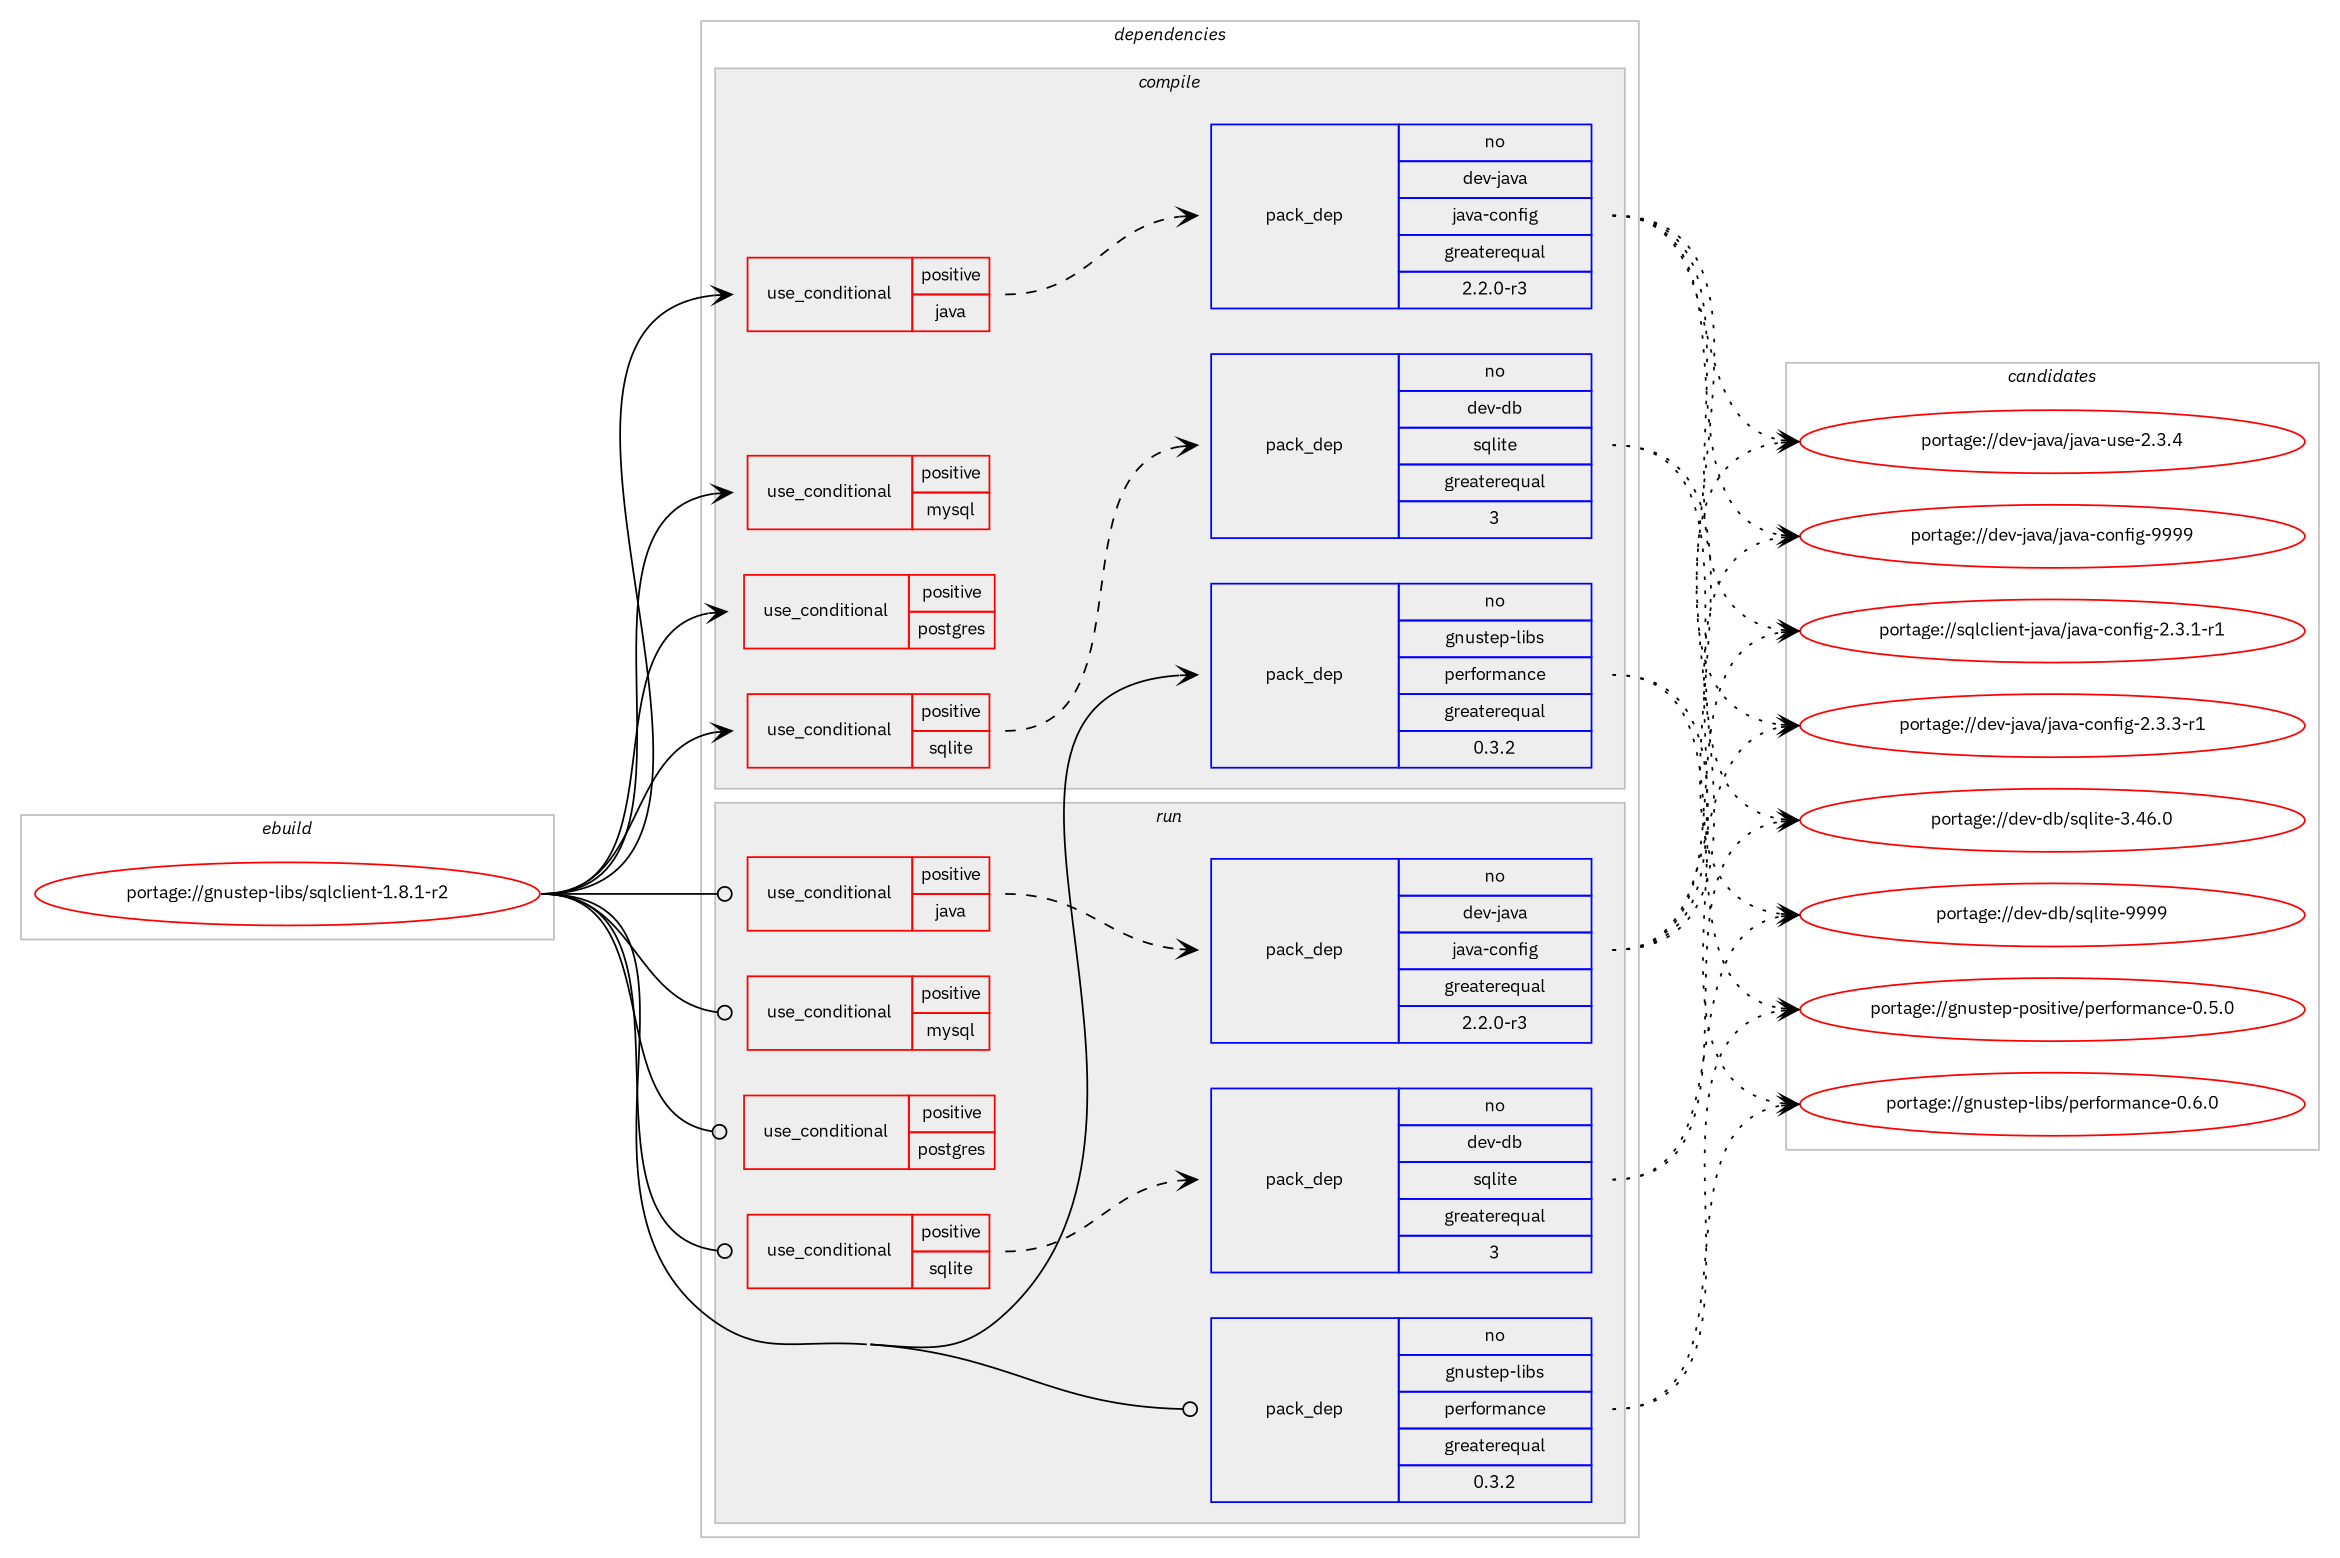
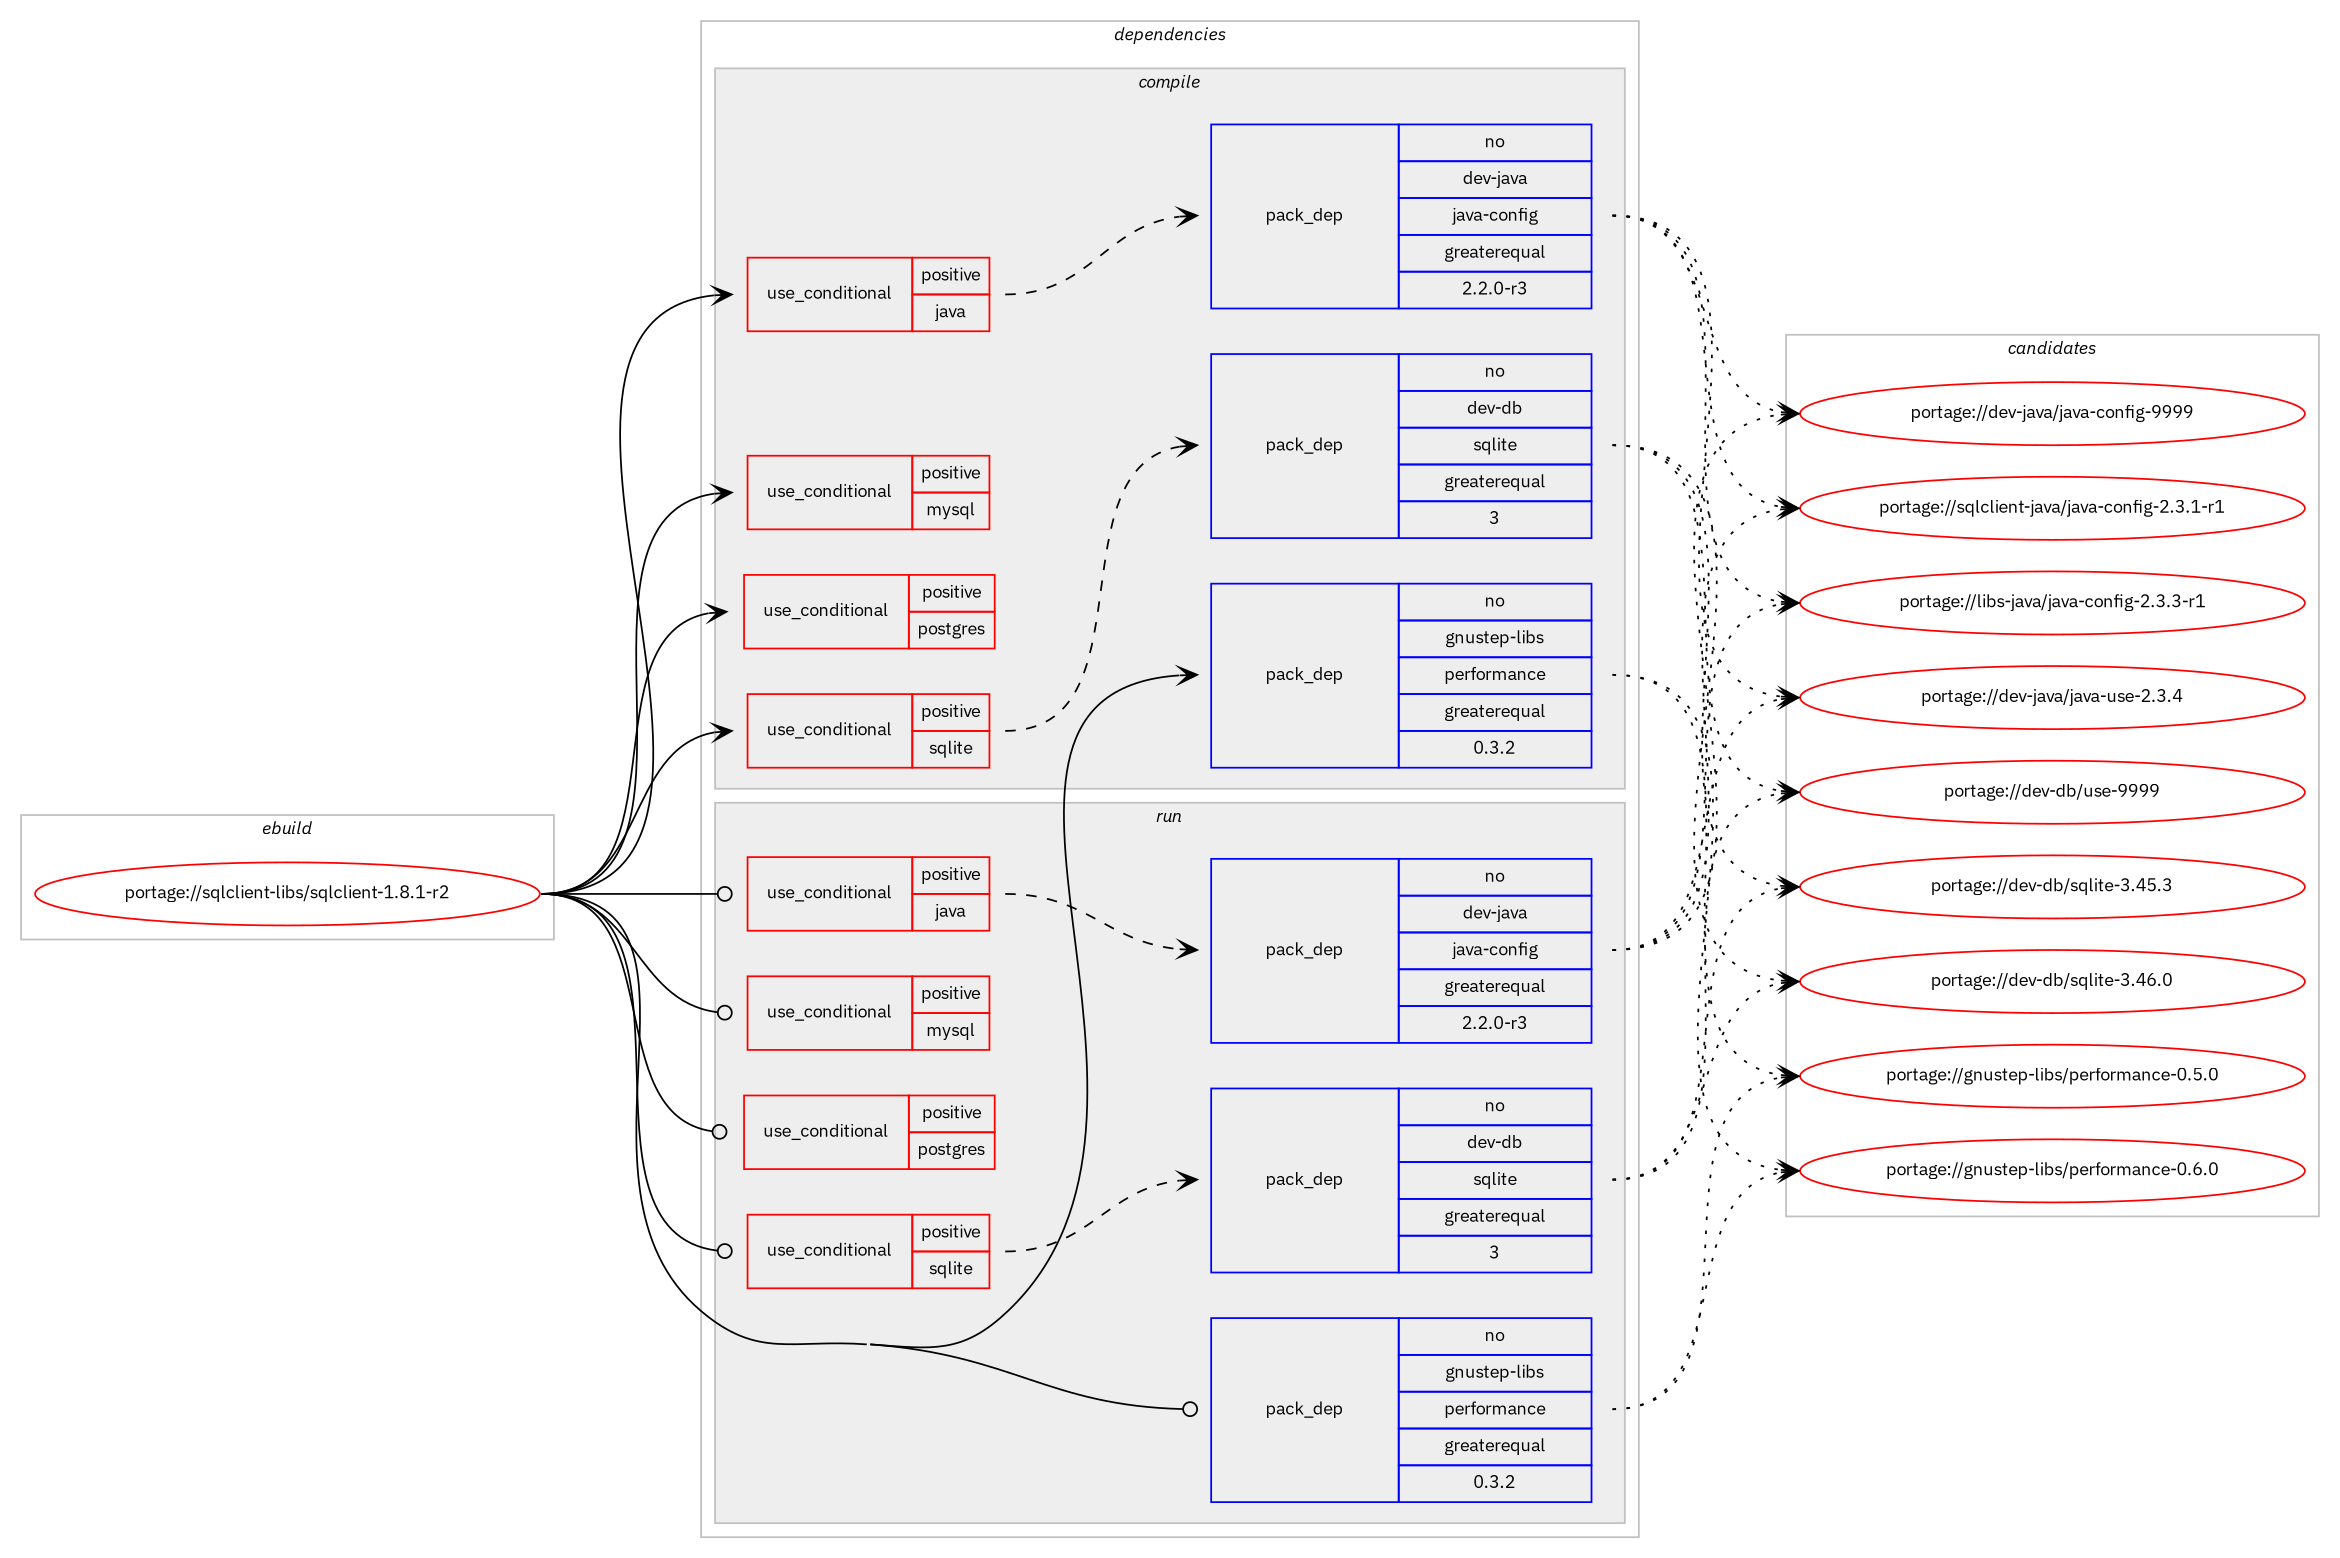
node "portage://dev-java/java-config-2.3.3-r1": label "portage://dev-java/java-config-2.3.3-r1" -> "portage://libs-java/java-config-2.3.3-r1"
node "portage://dev-db/sqlite-3.45.3": added
node "portage://gnustep-libs/sqlclient-1.8.1-r2": label "portage://gnustep-libs/sqlclient-1.8.1-r2" -> "portage://sqlclient-libs/sqlclient-1.8.1-r2"
node "portage://dev-db/sqlite-9999": label "portage://dev-db/sqlite-9999" -> "portage://dev-db/use-9999"
node "portage://gnustep-positive/performance-0.5.0": label "portage://gnustep-positive/performance-0.5.0" -> "portage://gnustep-libs/performance-0.5.0"
